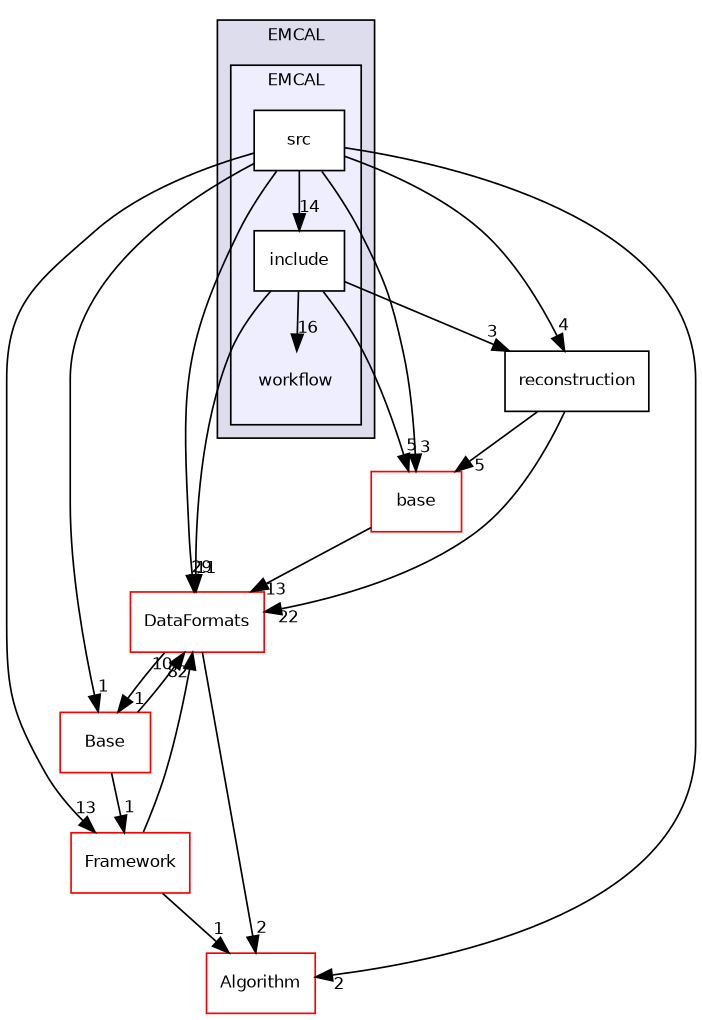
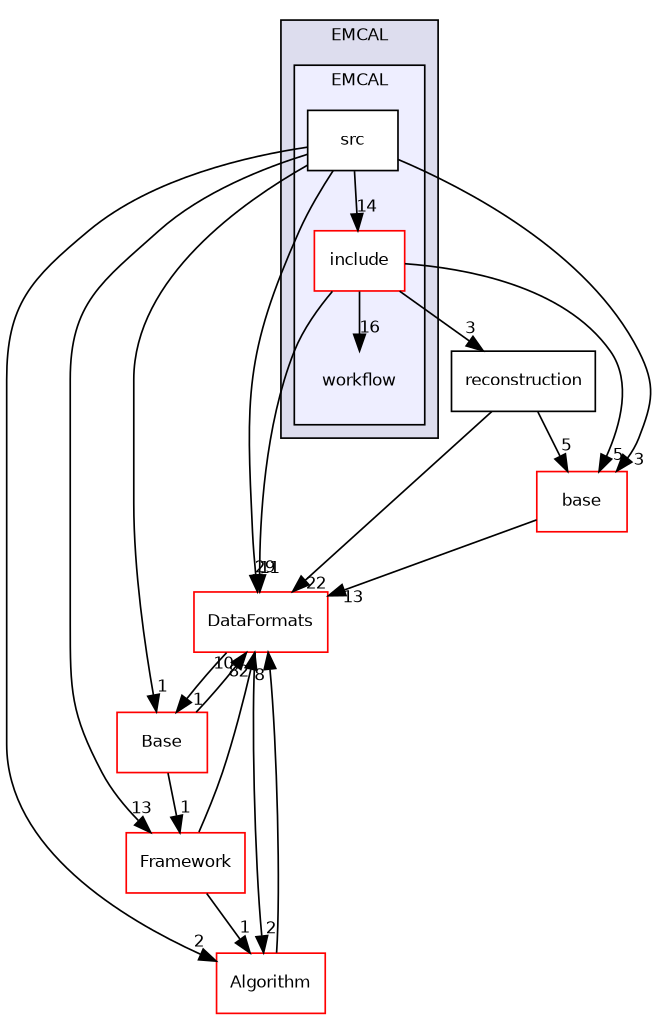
edge "src" -> "reconstruction": removed
node "include": color black -> red
edge "Algorithm" -> "DataFormats": added
